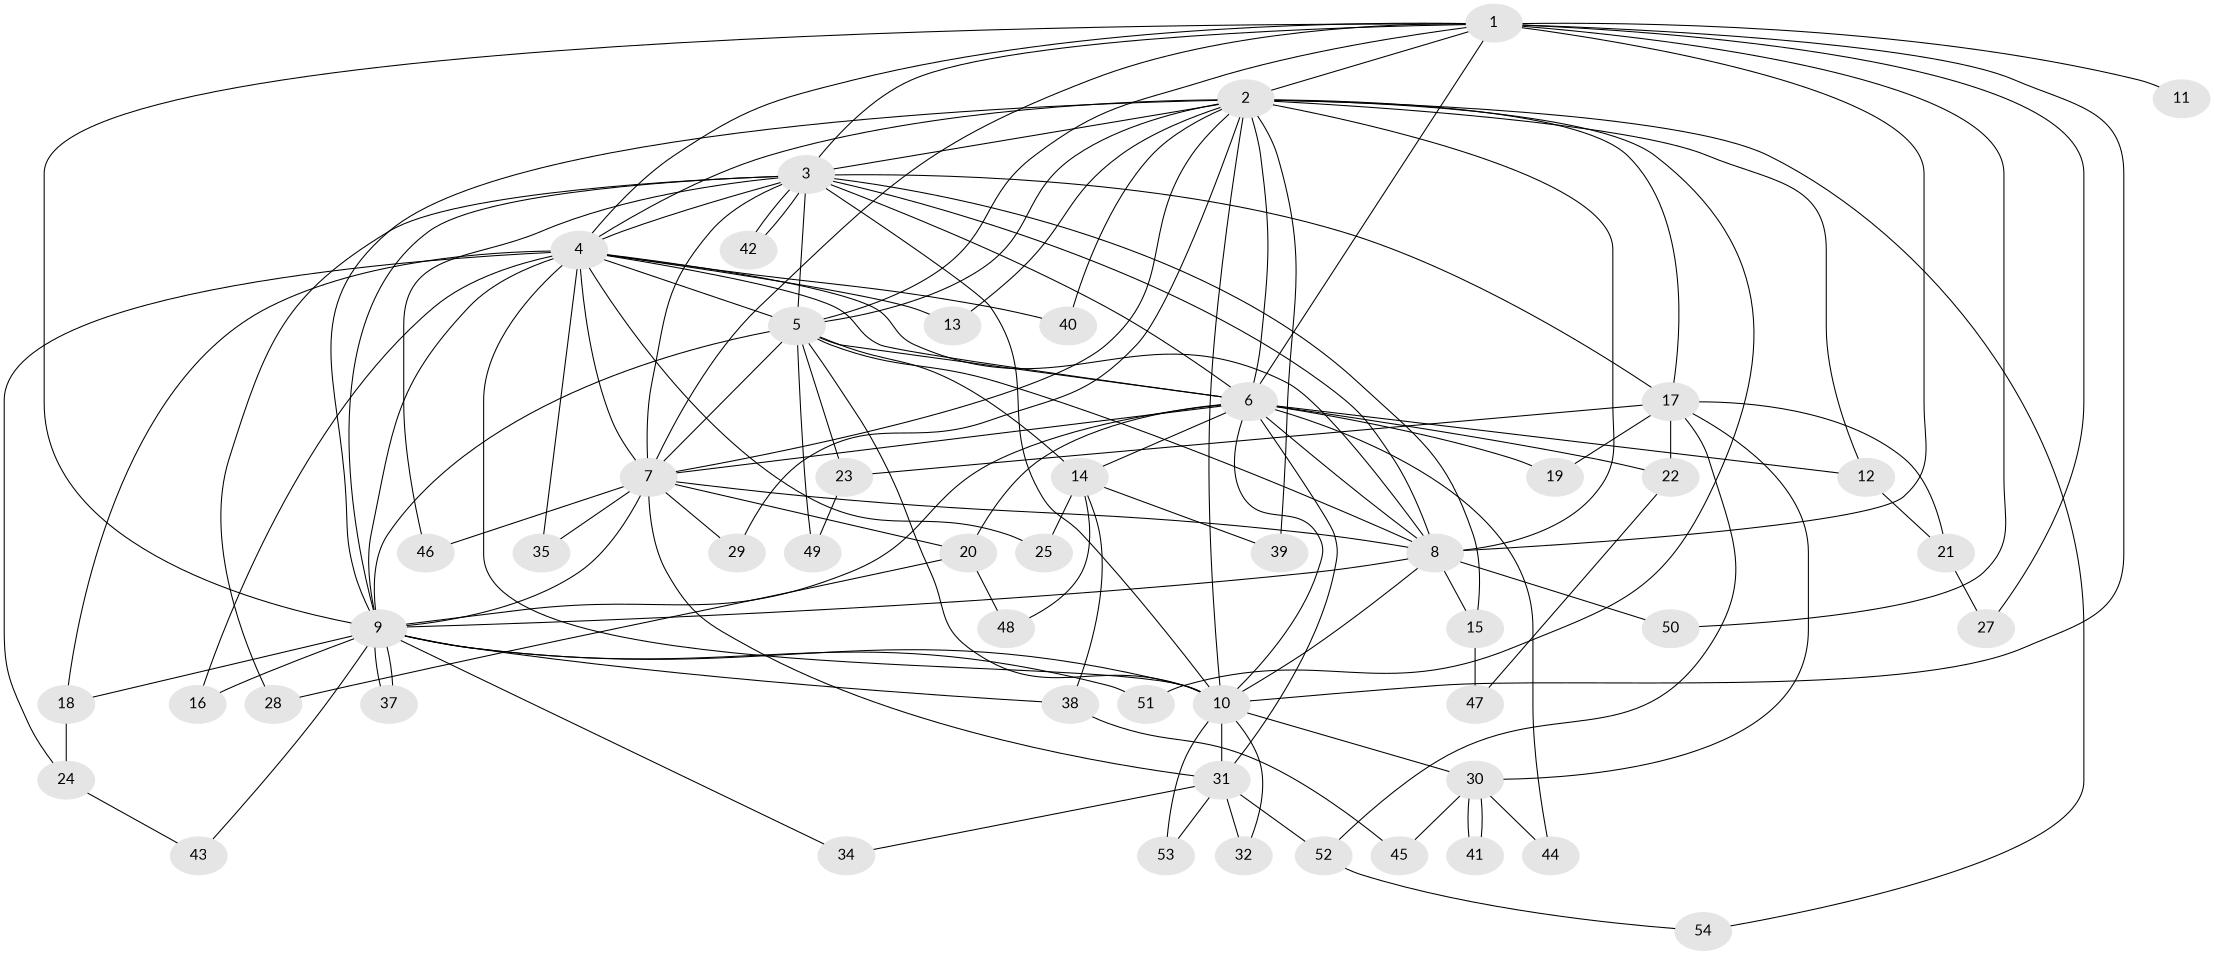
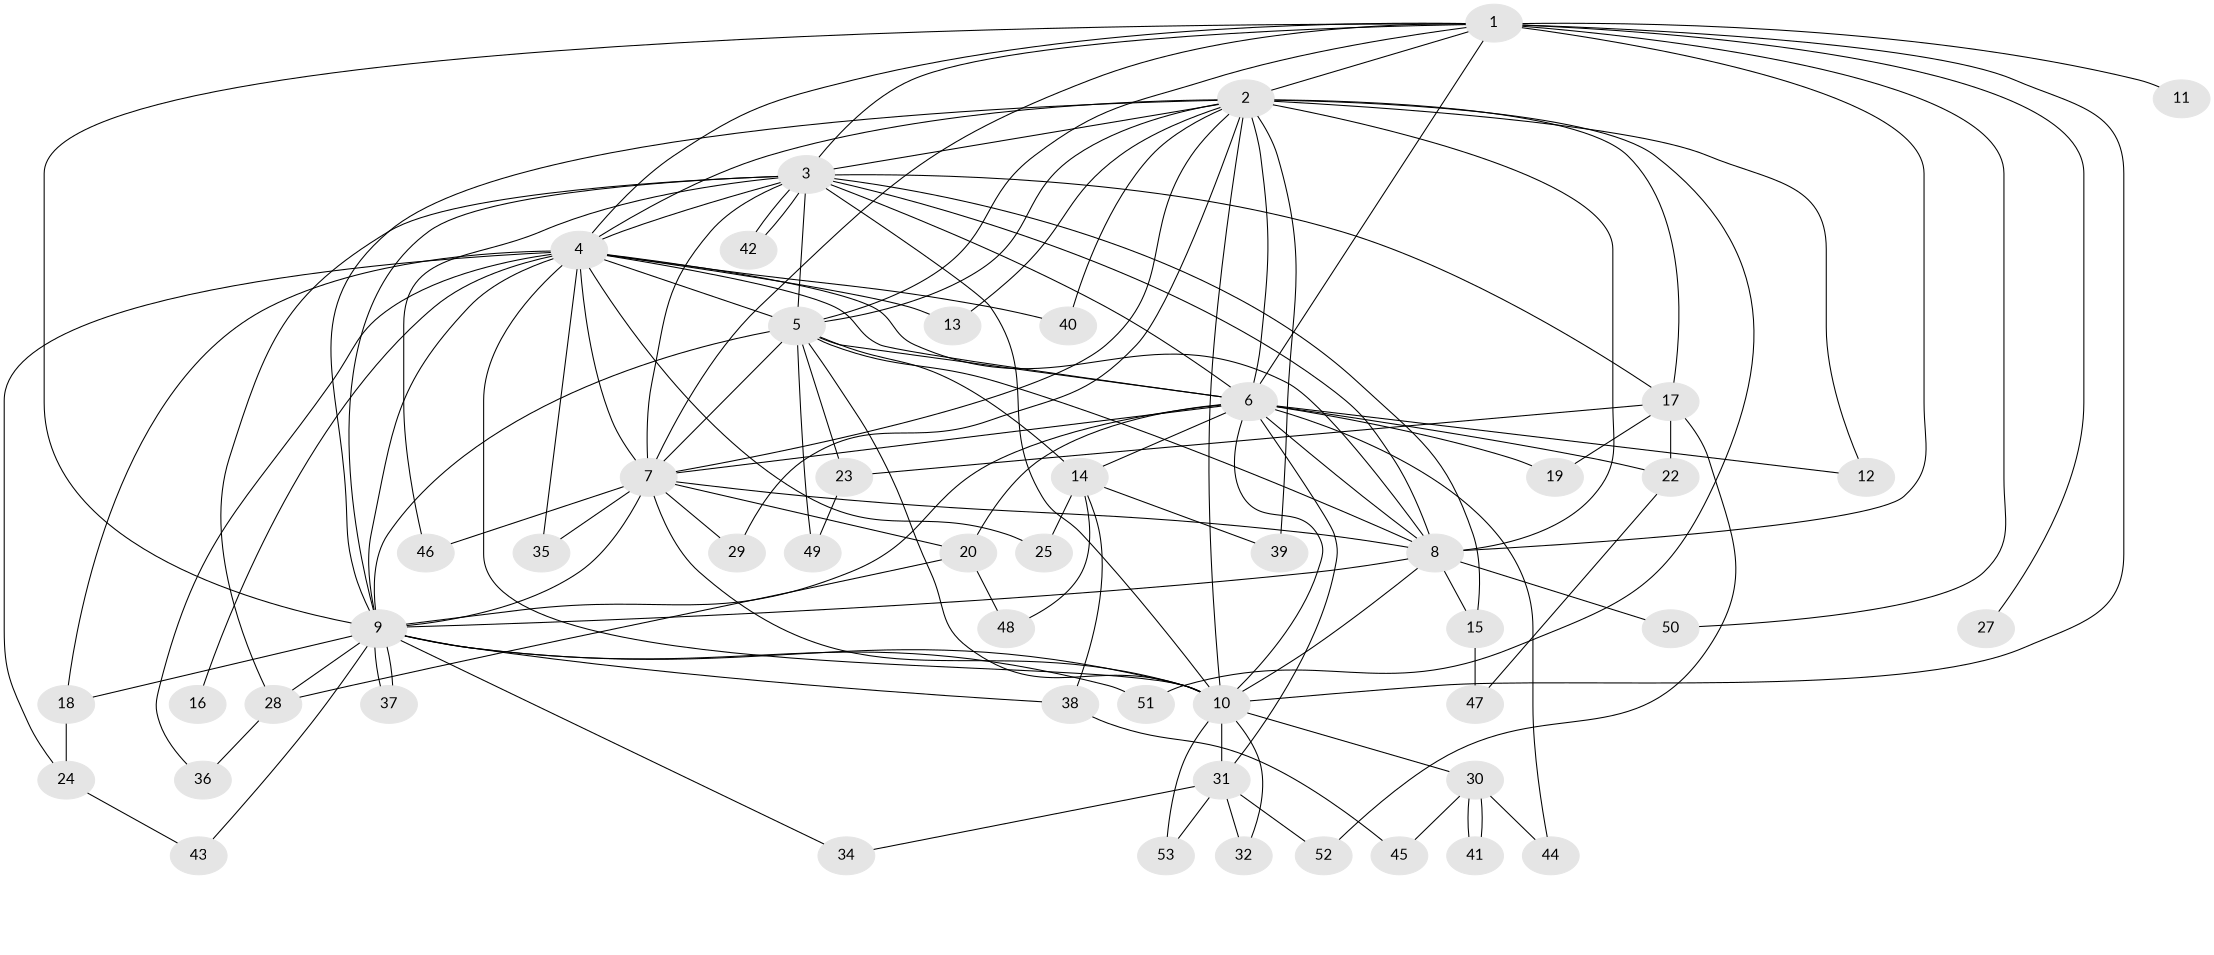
node "21": removed
edge "9" -- "16": now "9" -- "28"
edge "17" -- "30": removed
edge "7" -- "31": now "7" -- "10"
node "36": added
node "54": removed
